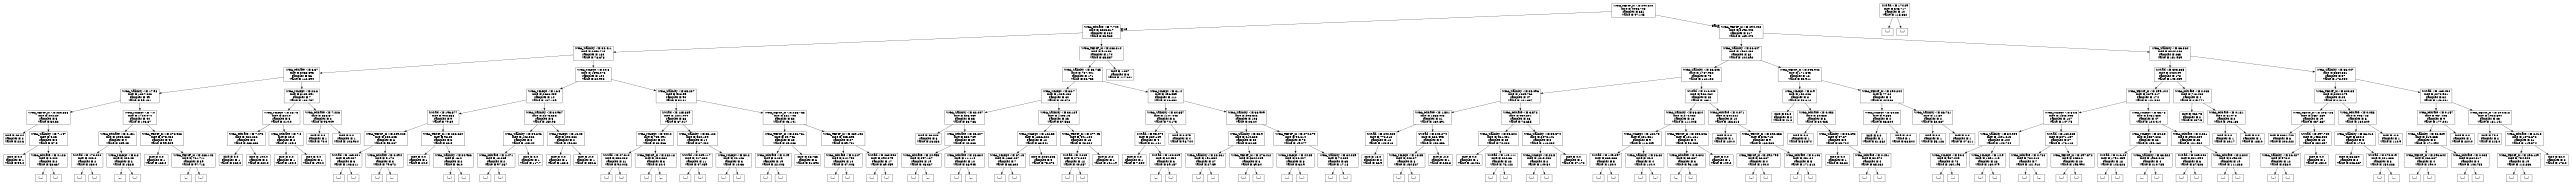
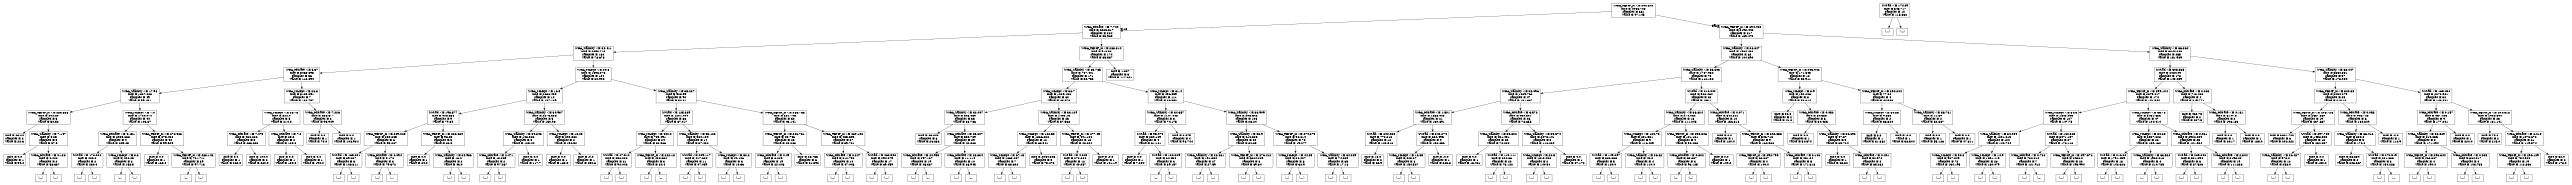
edge "WOA_MLDpt <= 28.8 mse = 3185.391 samples = 7 value = 186.757" -> "WOA_MLDpt <= 25.75 mse = 824.0 samples = 5 value = 214.0": removed
